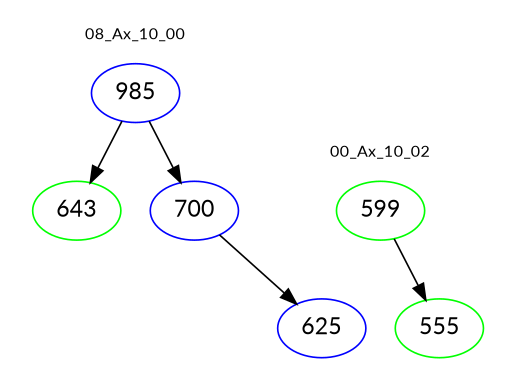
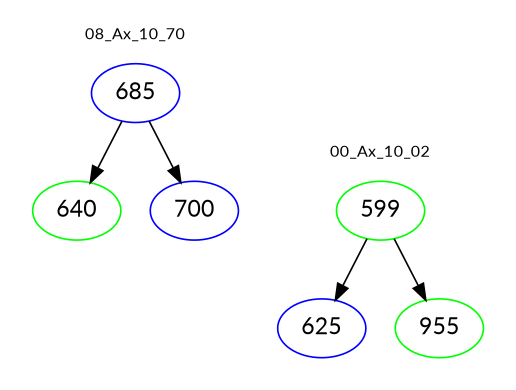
cluster "08_Ax_10_00": label "08_Ax_10_00" -> "08_Ax_10_70"
node "985": label "985" -> "685"
node "643": label "643" -> "640"
edge "700" -> "625": now "599" -> "625"
node "555": label "555" -> "955"
